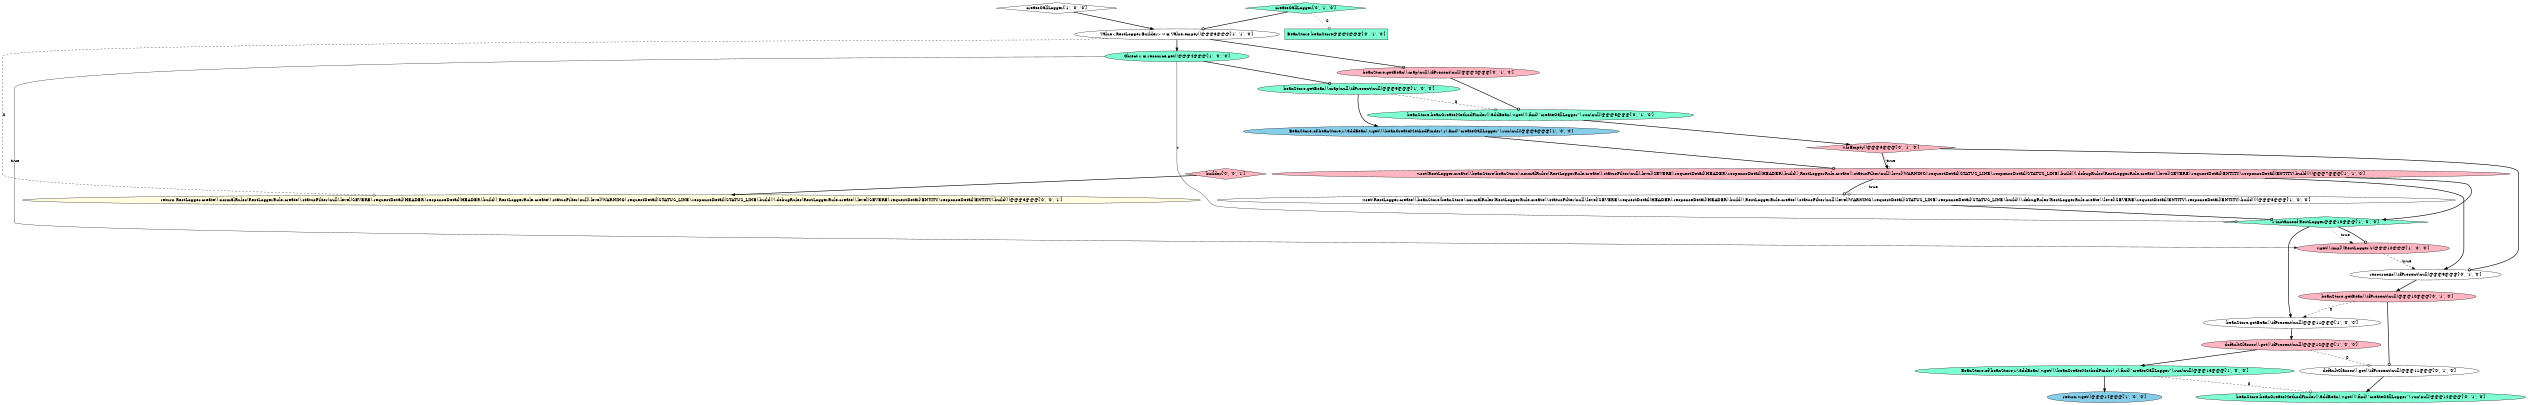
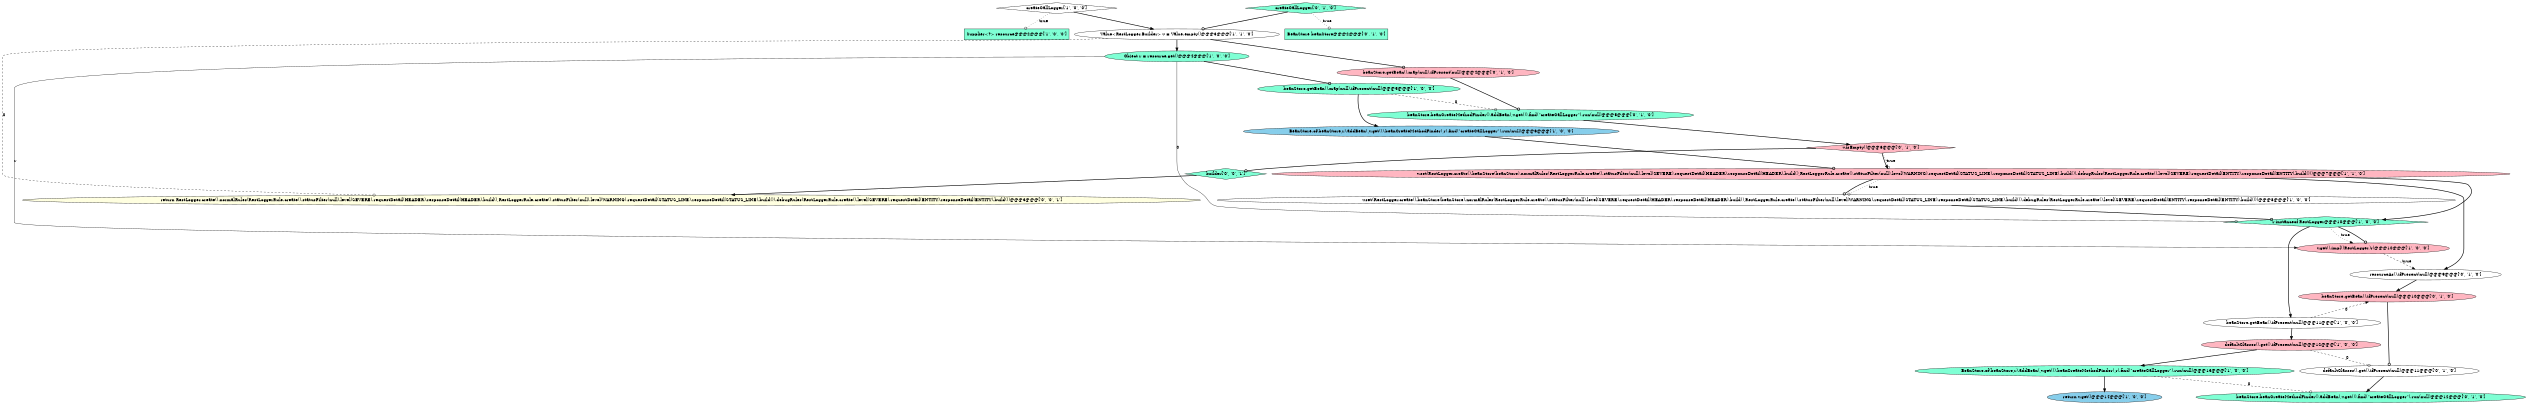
edge "createCallLogger['0', '1', '0']" -> "BeanStore beanStore@@@2@@@['0', '1', '0']": label "0" -> "true"
node "Supplier<?> resource@@@2@@@['1', '0', '0']": added
edge "Object r = resource.get()@@@4@@@['1', '0', '0']" -> "r instanceof RestLogger@@@10@@@['1', '0', '0']": label "r" -> "0"
edge "v.isEmpty()@@@6@@@['0', '1', '0']" -> "resourceAs().ifPresent(null)@@@9@@@['0', '1', '0']": now "v.isEmpty()@@@6@@@['0', '1', '0']" -> "builder['0', '0', '1']"
edge "Object r = resource.get()@@@4@@@['1', '0', '0']" -> "v.get().impl((RestLogger)r)@@@10@@@['1', '0', '0']": label "true" -> "r"
node "builder['0', '0', '1']": fillcolor lightpink -> aquamarine
edge "beanStore.getBean().ifPresent(null)@@@10@@@['0', '1', '0']" -> "beanStore.getBean().ifPresent(null)@@@11@@@['1', '0', '0']": reversed
